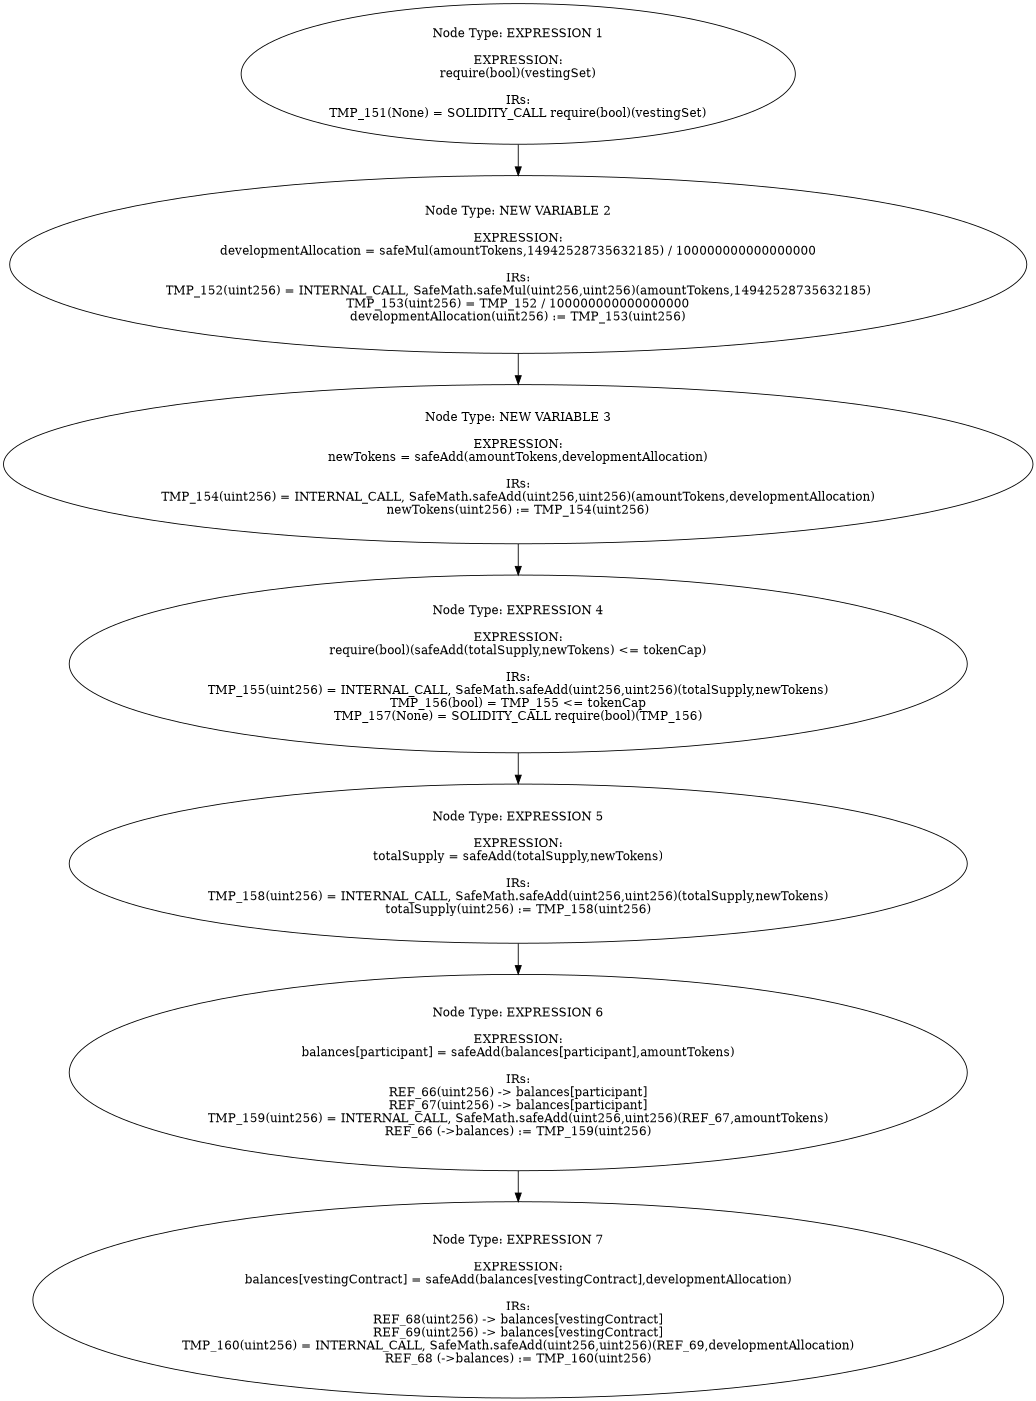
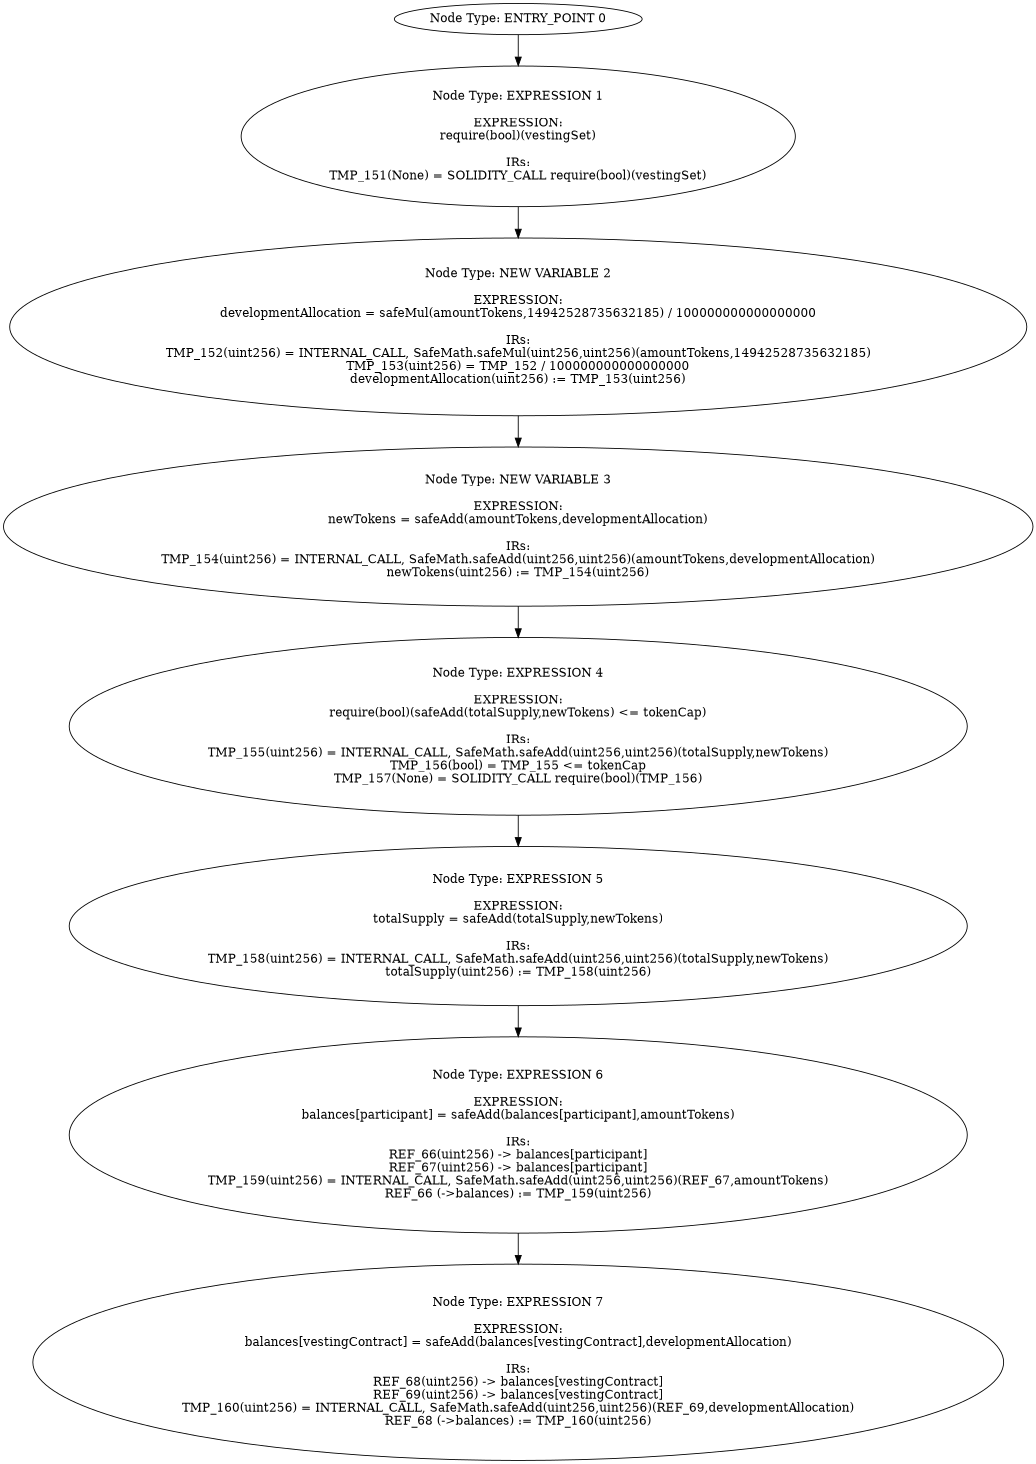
node "Node Type: ENTRY_POINT 0": added
